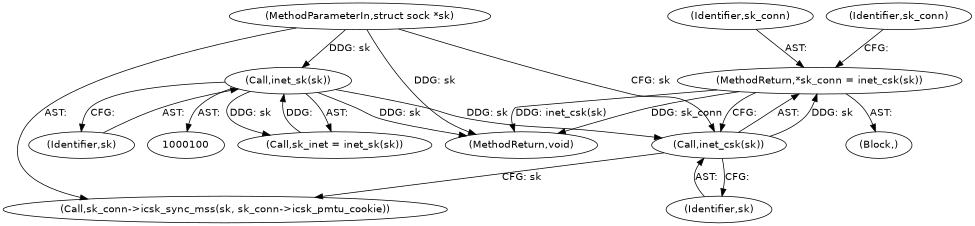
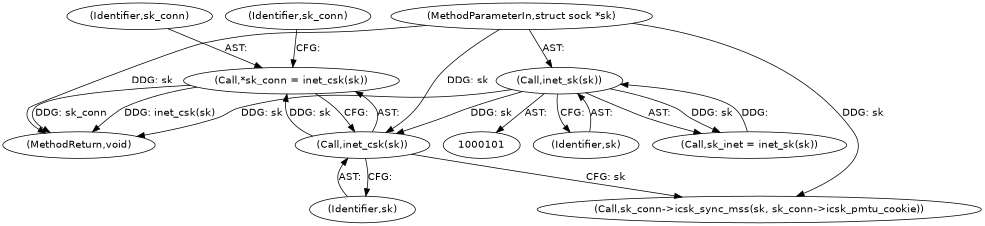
edge "(MethodParameterIn,struct sock *sk)" -> "(Call,inet_sk(sk))": label "DDG: sk" -> "AST: "
edge "(MethodParameterIn,struct sock *sk)" -> "(Call,inet_csk(sk))": label "CFG: sk" -> "DDG: sk"
node "(MethodReturn,*sk_conn = inet_csk(sk))": label "(MethodReturn,*sk_conn = inet_csk(sk))" -> "(Call,*sk_conn = inet_csk(sk))"
edge "(MethodParameterIn,struct sock *sk)" -> "(Call,sk_conn->icsk_sync_mss(sk, sk_conn->icsk_pmtu_cookie))": label "AST: " -> "DDG: sk"
node "1000100": label "1000100" -> "1000101"
node "(Block,)": removed
